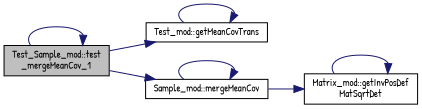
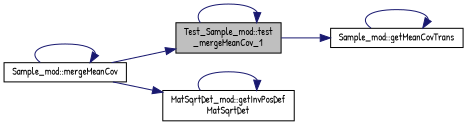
node "Test_mod::getMeanCovTrans": label "Test_mod::getMeanCovTrans" -> "Sample_mod::getMeanCovTrans"
edge "Test_Sample_mod::test _mergeMeanCov_1" -> "Sample_mod::mergeMeanCov": reversed
node "Matrix_mod::getInvPosDef MatSqrtDet": label "Matrix_mod::getInvPosDef MatSqrtDet" -> "MatSqrtDet_mod::getInvPosDef MatSqrtDet"
